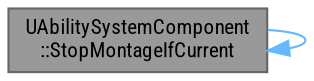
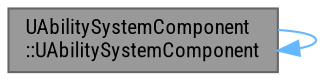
node "UAbilitySystemComponent ::StopMontageIfCurrent": label "UAbilitySystemComponent ::StopMontageIfCurrent" -> "UAbilitySystemComponent ::UAbilitySystemComponent"
